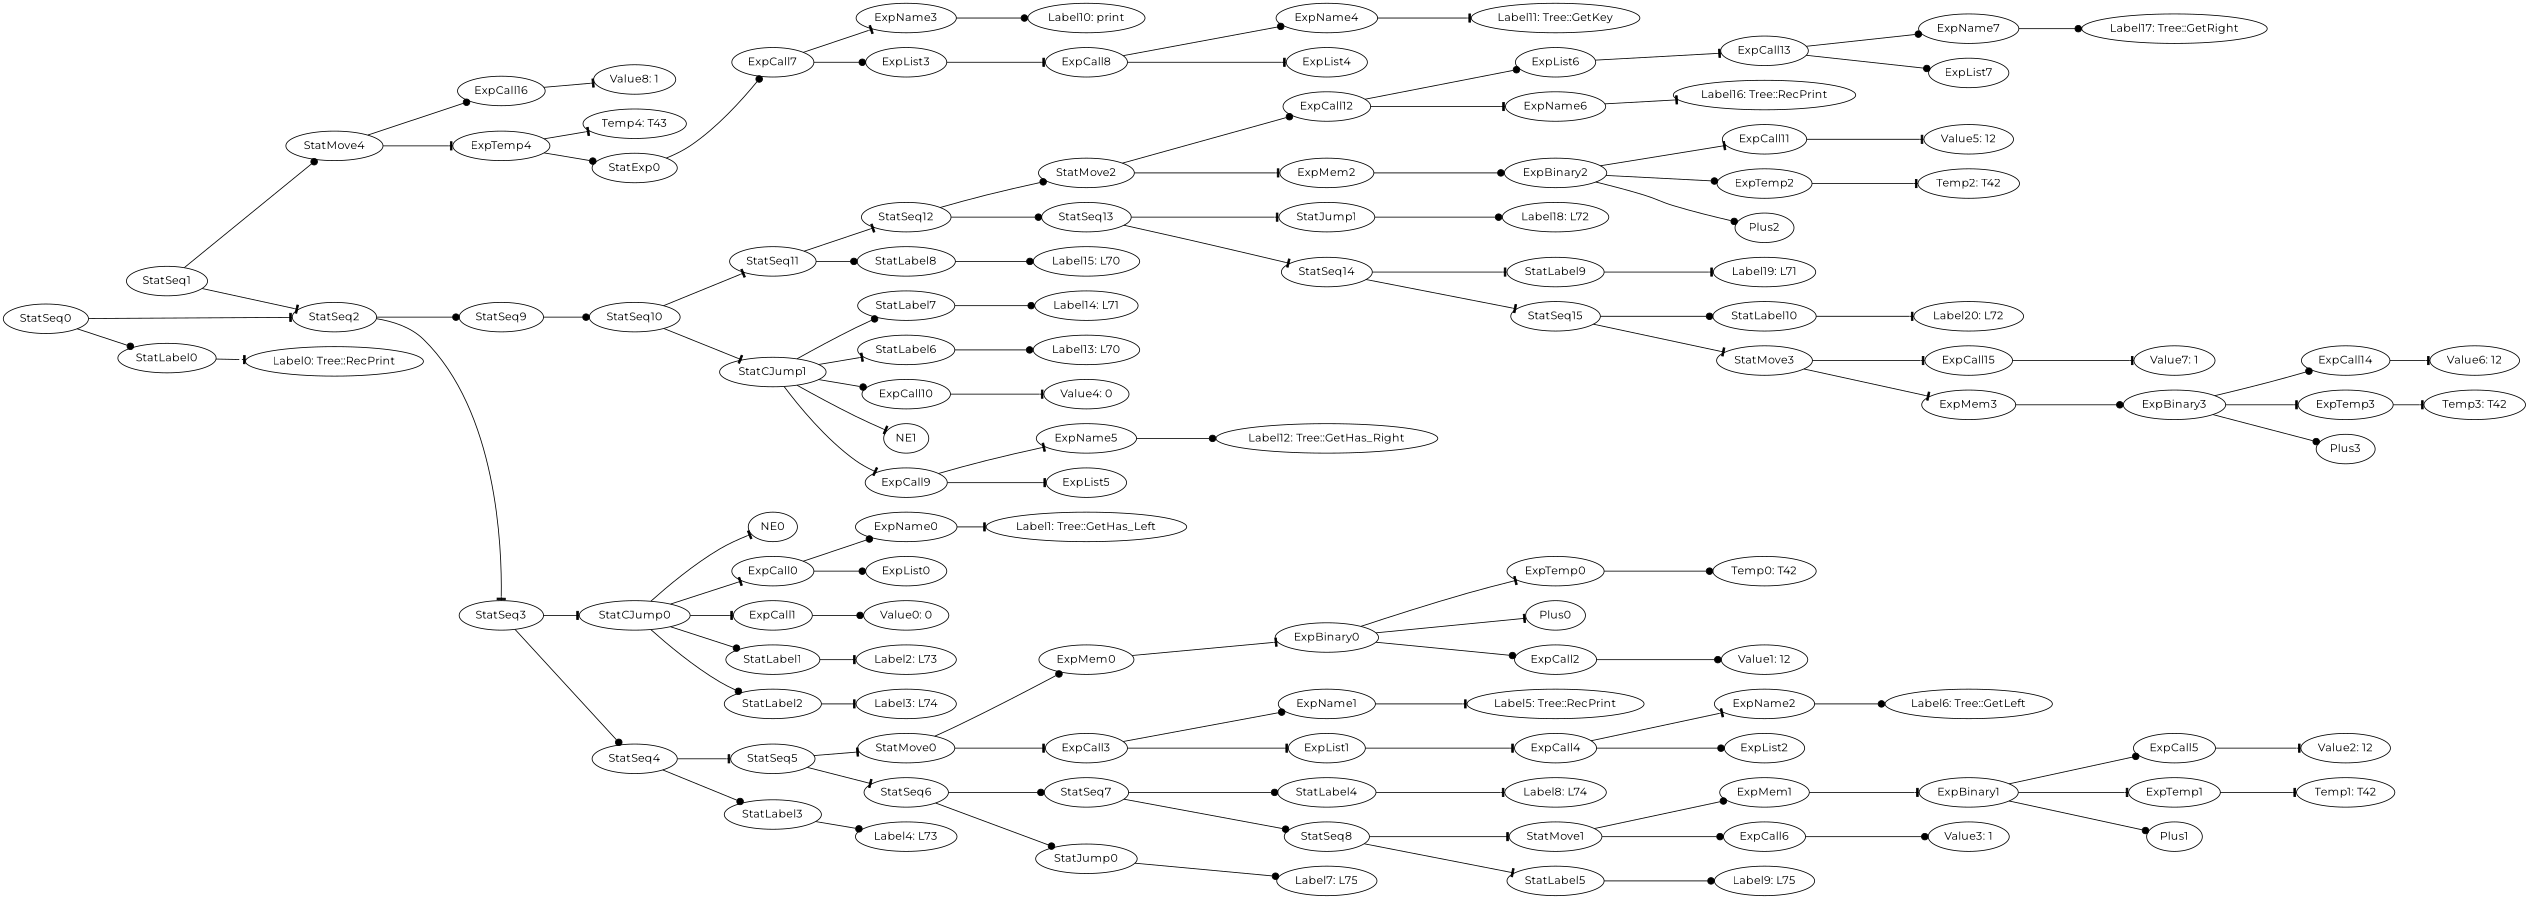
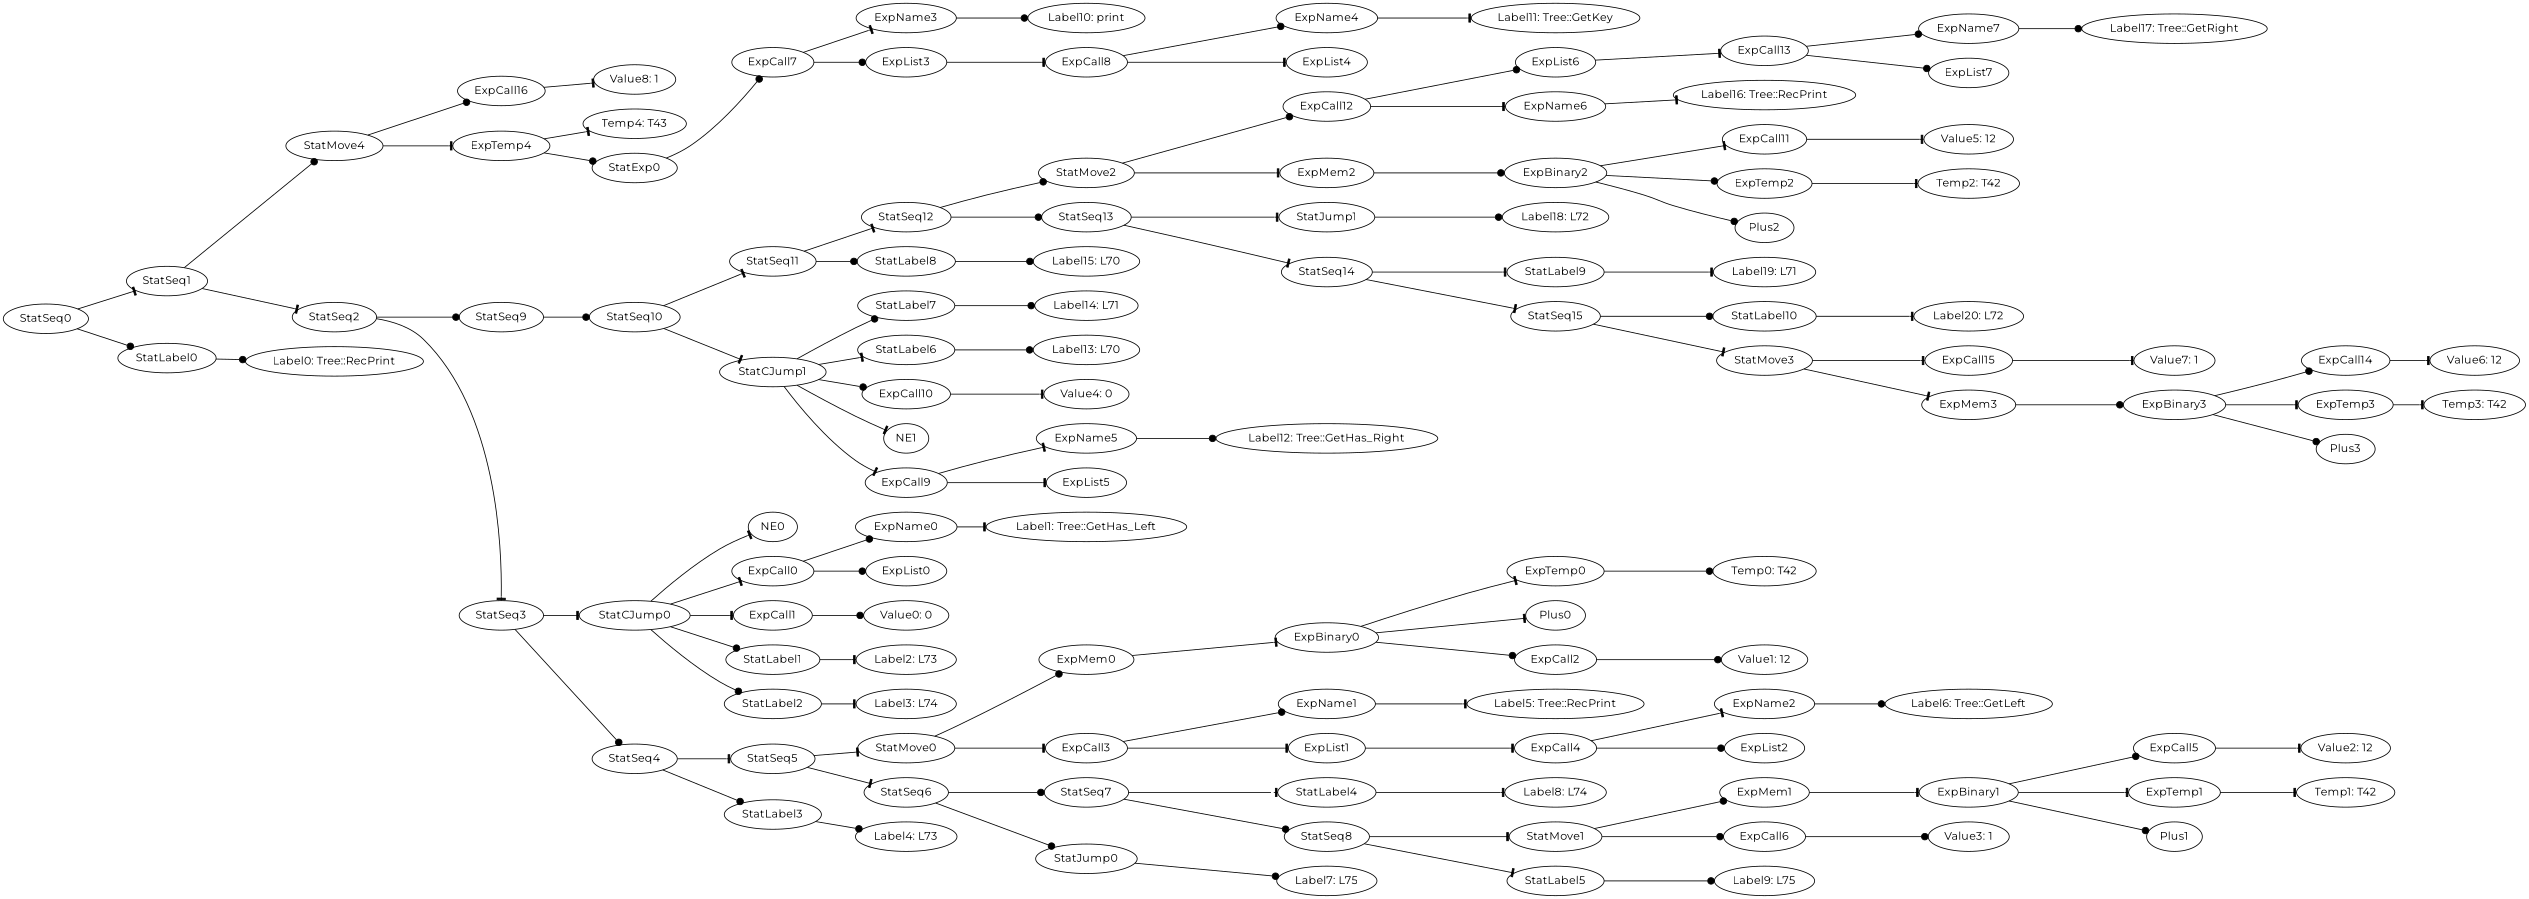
edge "StatSeq0" -> "StatSeq2": now "StatSeq0" -> "StatSeq1"
edge "StatLabel0" -> "Label0: Tree::RecPrint": arrowhead tee -> dot
edge "StatSeq7" -> "StatLabel4": arrowhead dot -> tee
